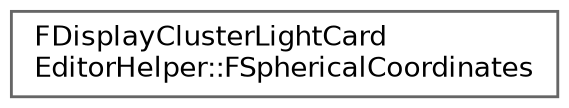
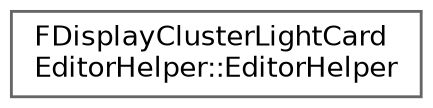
node "FDisplayClusterLightCard EditorHelper::FSphericalCoordinates": label "FDisplayClusterLightCard EditorHelper::FSphericalCoordinates" -> "FDisplayClusterLightCard EditorHelper::EditorHelper"
